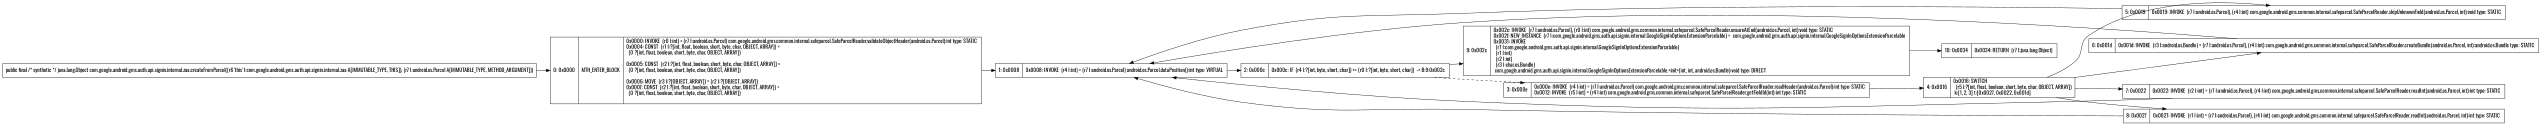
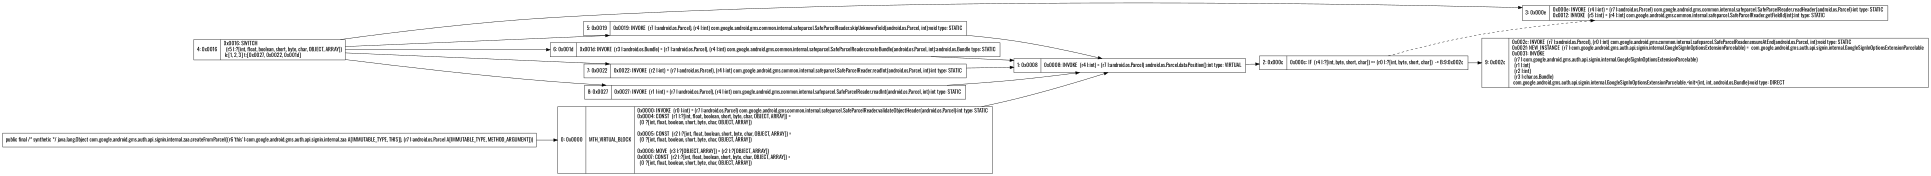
node "10: 0x0034": removed
node "0: 0x0000": text "MTH_ENTER_BLOCK" -> "MTH_VIRTUAL_BLOCK"
edge "3: 0x000e" -> "4: 0x0016": reversed
